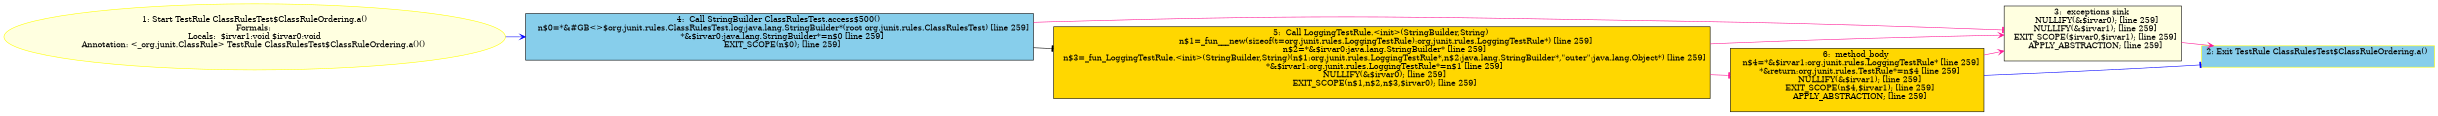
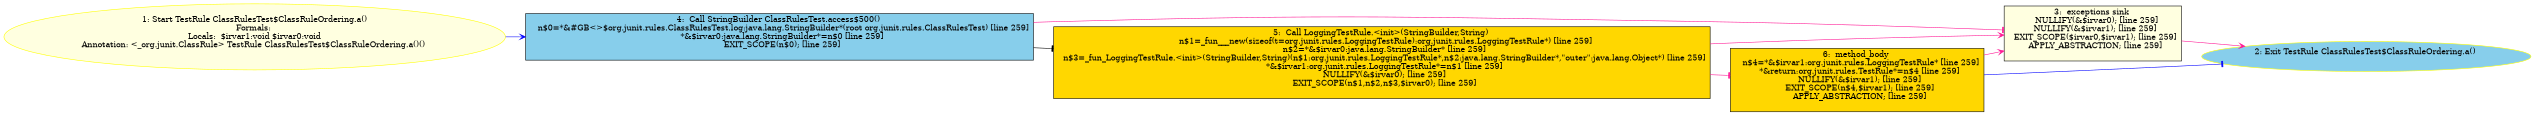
node "2: Exit TestRule ClassRulesTest$ClassRuleOrdering.a()": shape box -> ellipse
